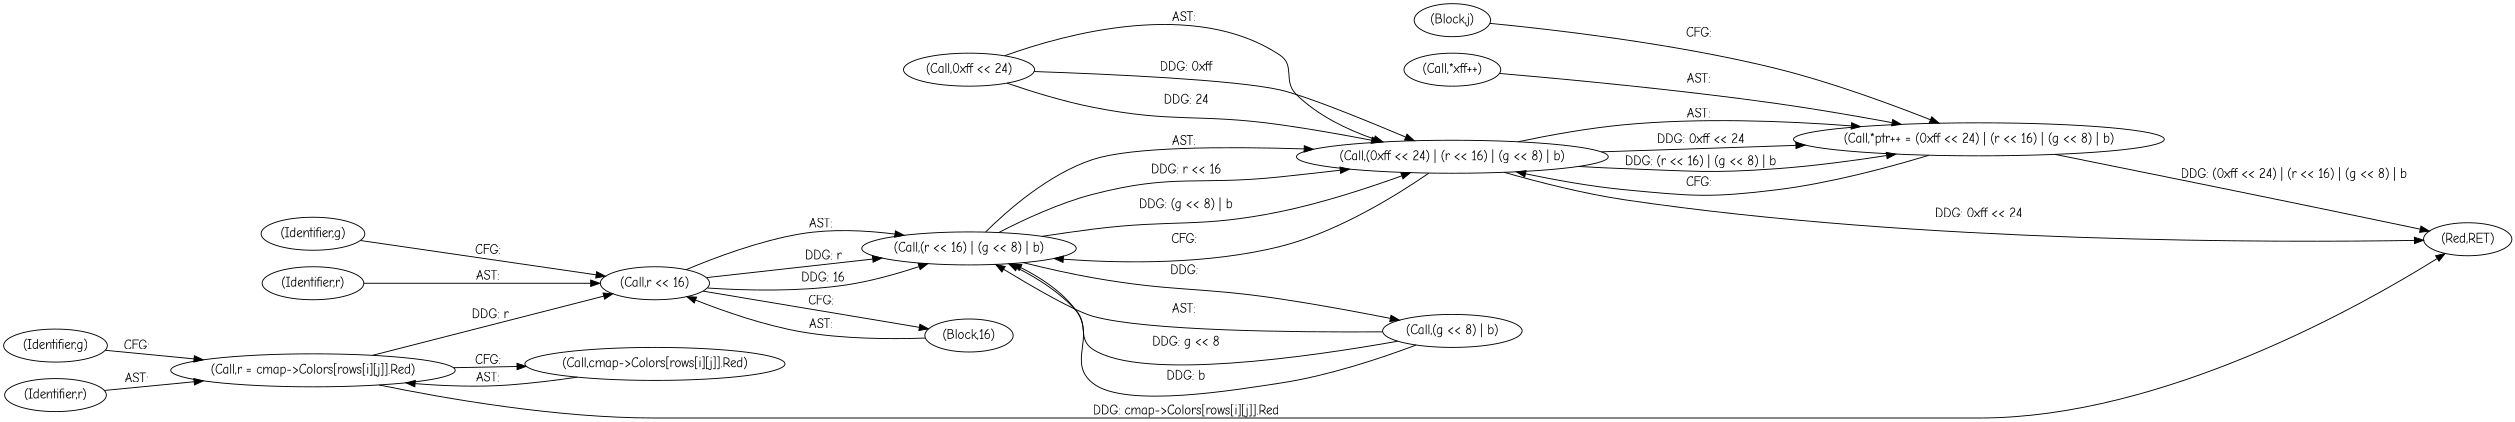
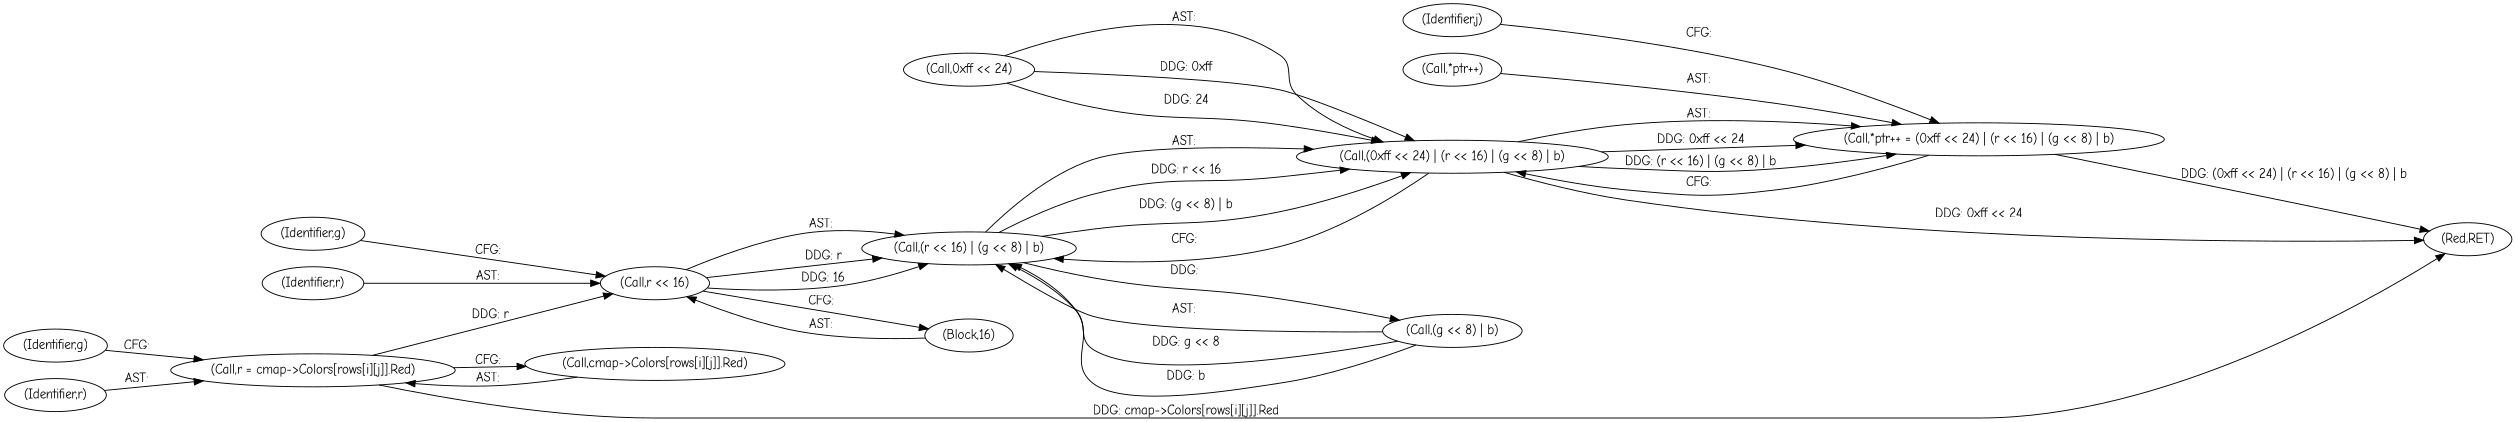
node "(Block,j)": label "(Block,j)" -> "(Identifier,j)"
node "(Call,*xff++)": label "(Call,*xff++)" -> "(Call,*ptr++)"
